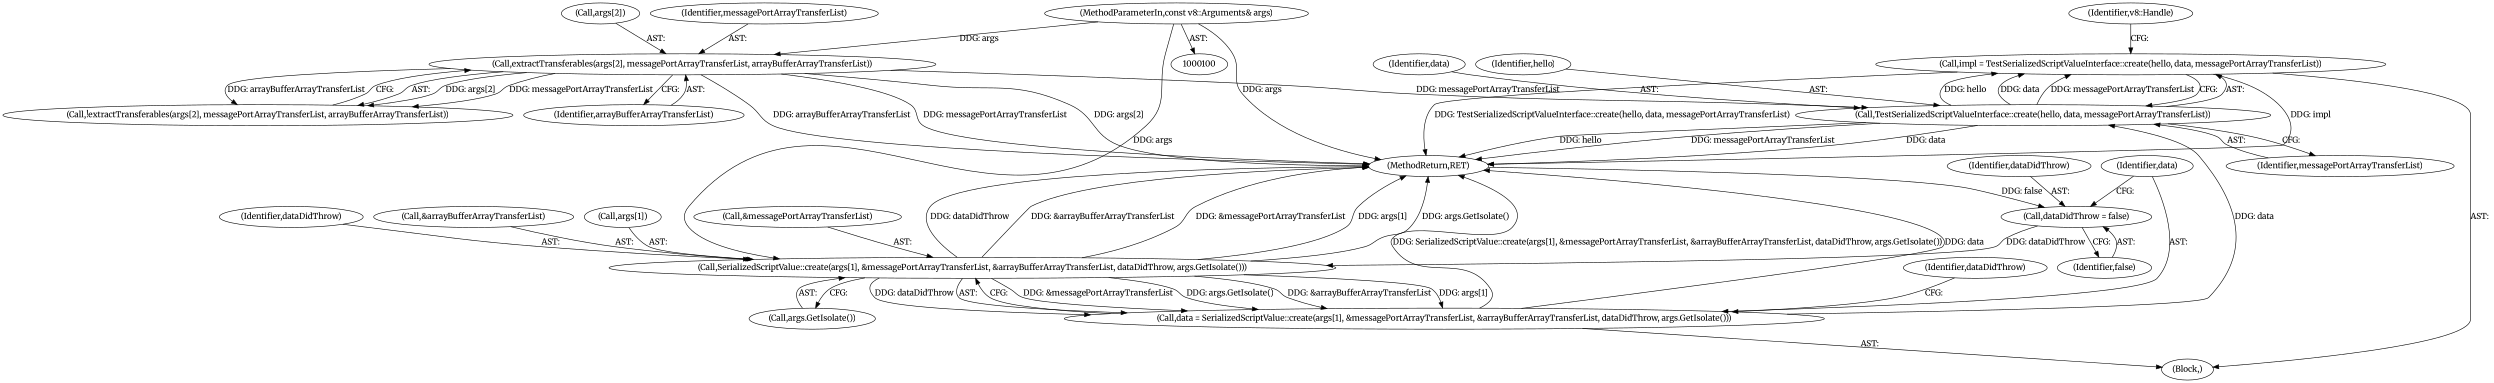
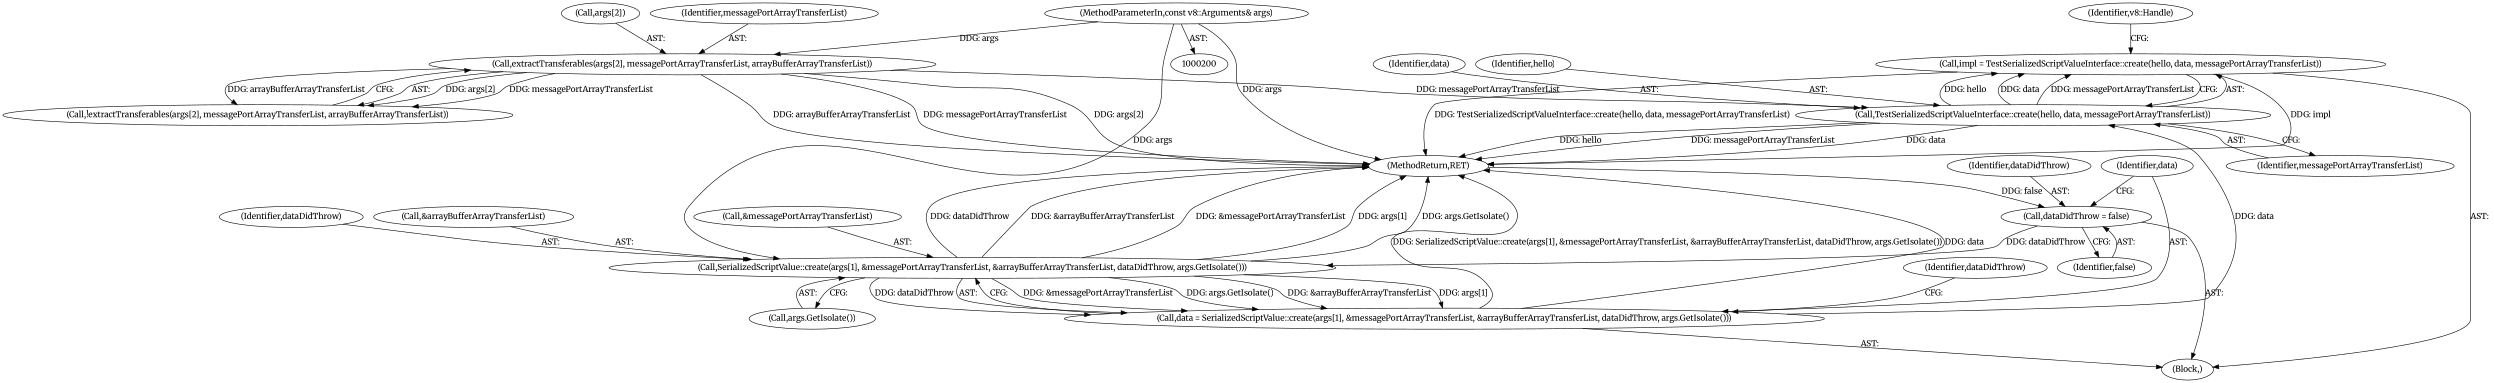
node "1000100": label "1000100" -> "1000200"
node "(Identifier,arrayBufferArrayTransferList)": removed
node "(Call,args[1])": removed
edge "(Call,dataDidThrow = false)" -> "(Block,)": added, label "AST:"
